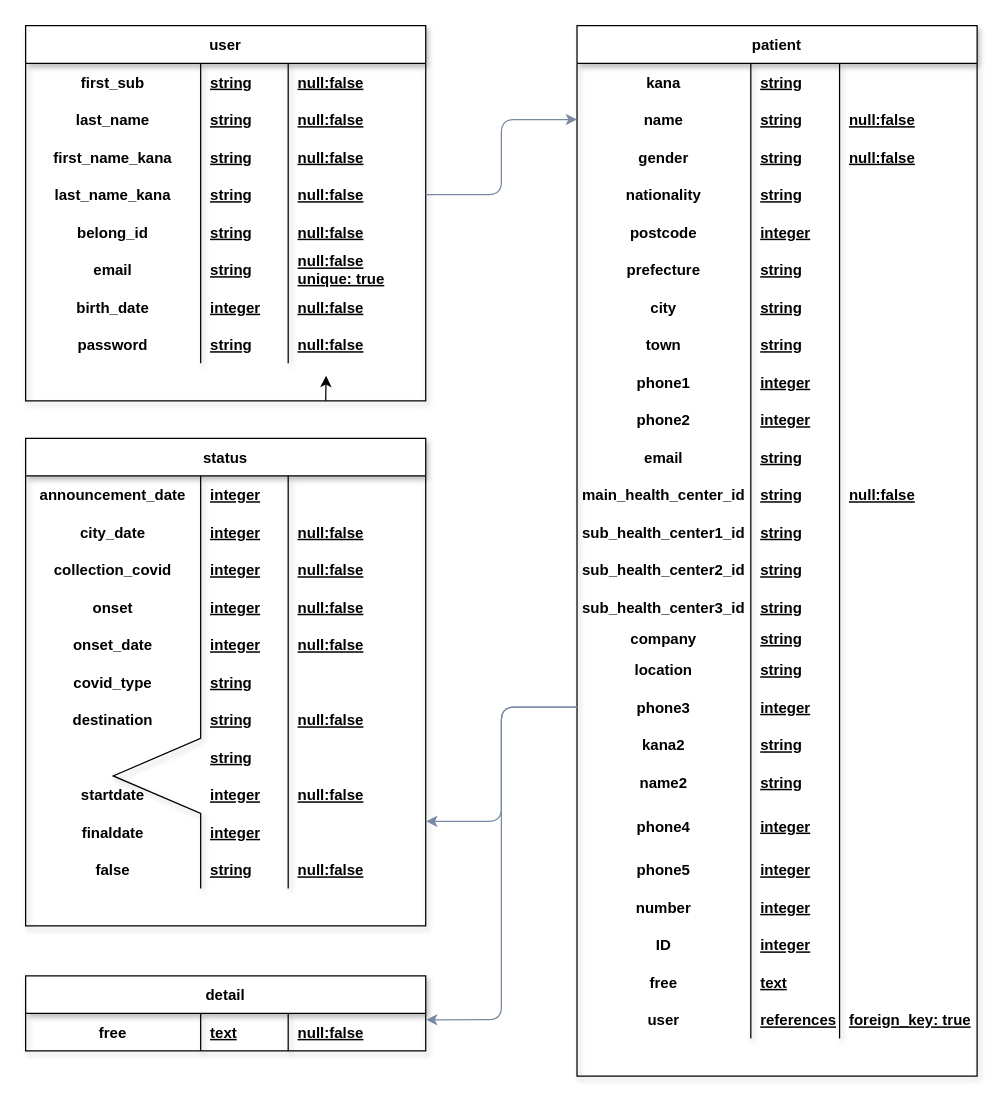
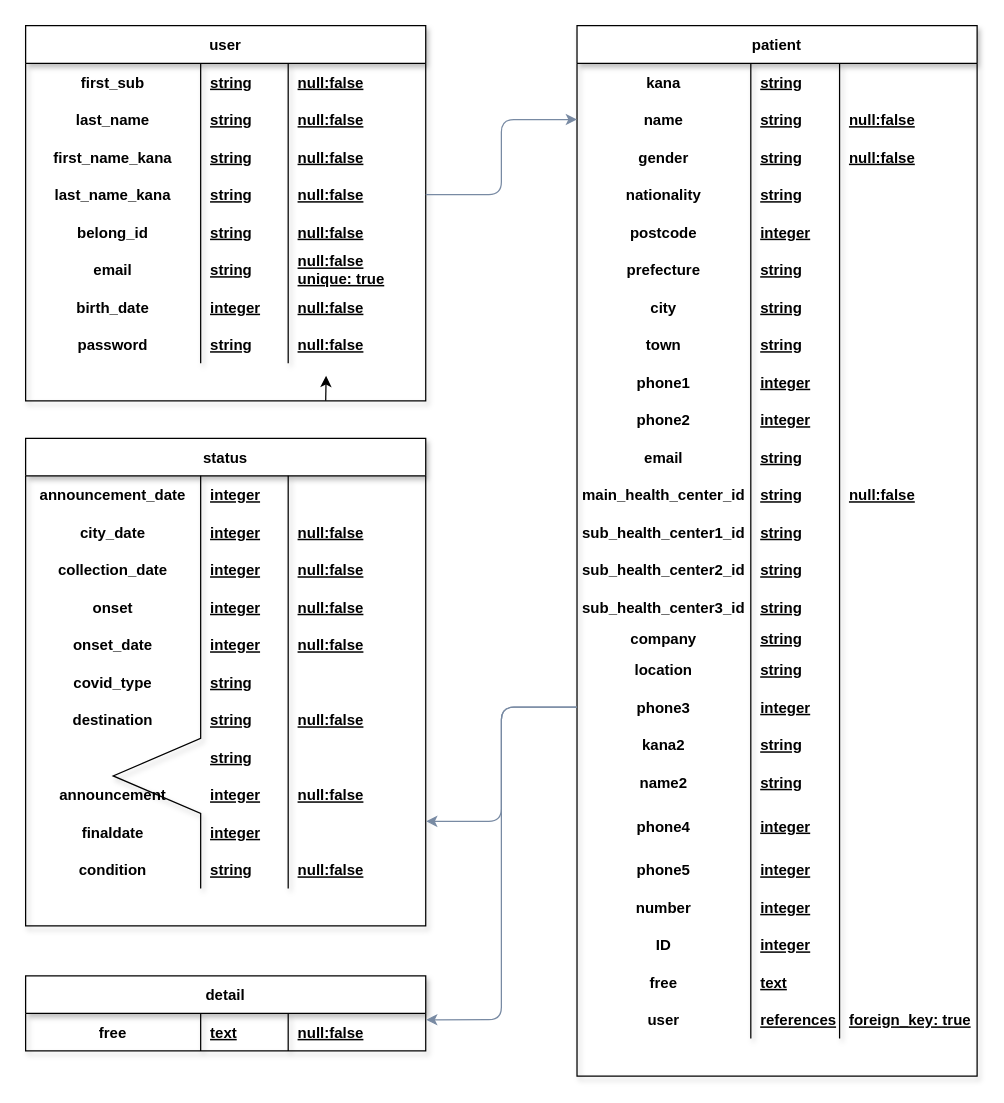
node "collection_covid": label "collection_covid" -> "collection_date"
node "startdate": label "startdate" -> "announcement"
node "false": label "false" -> "condition"
